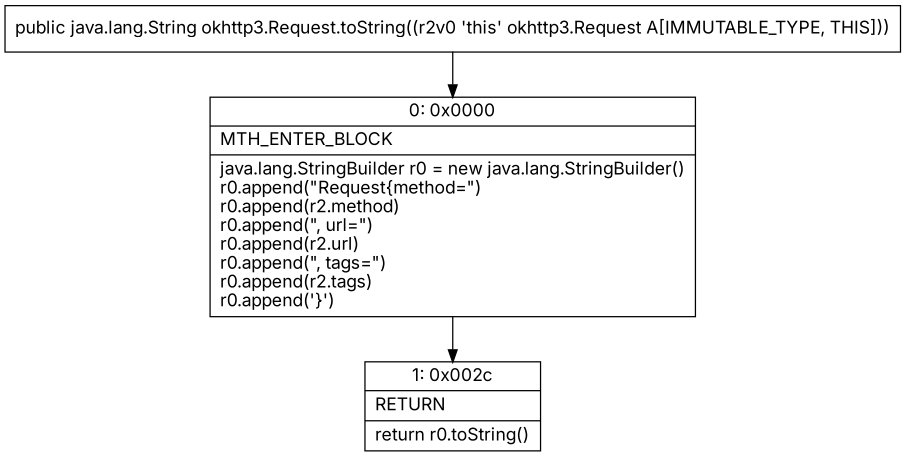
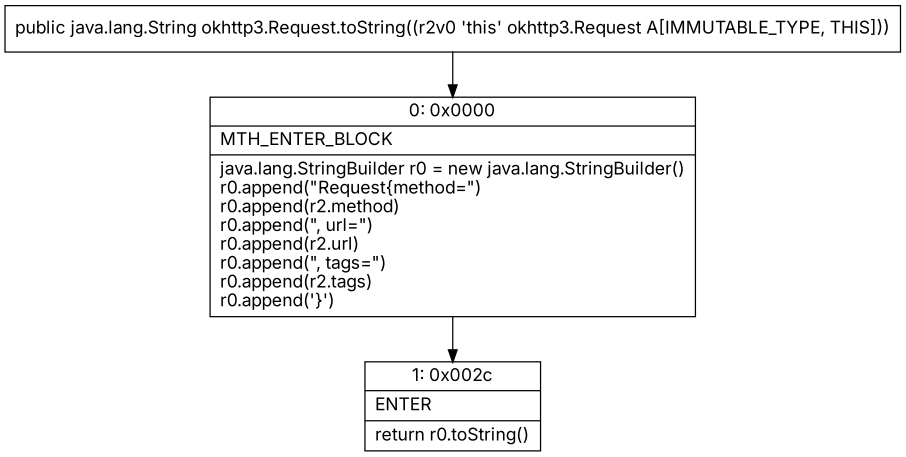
node "1: 0x002c": text "RETURN" -> "ENTER"
